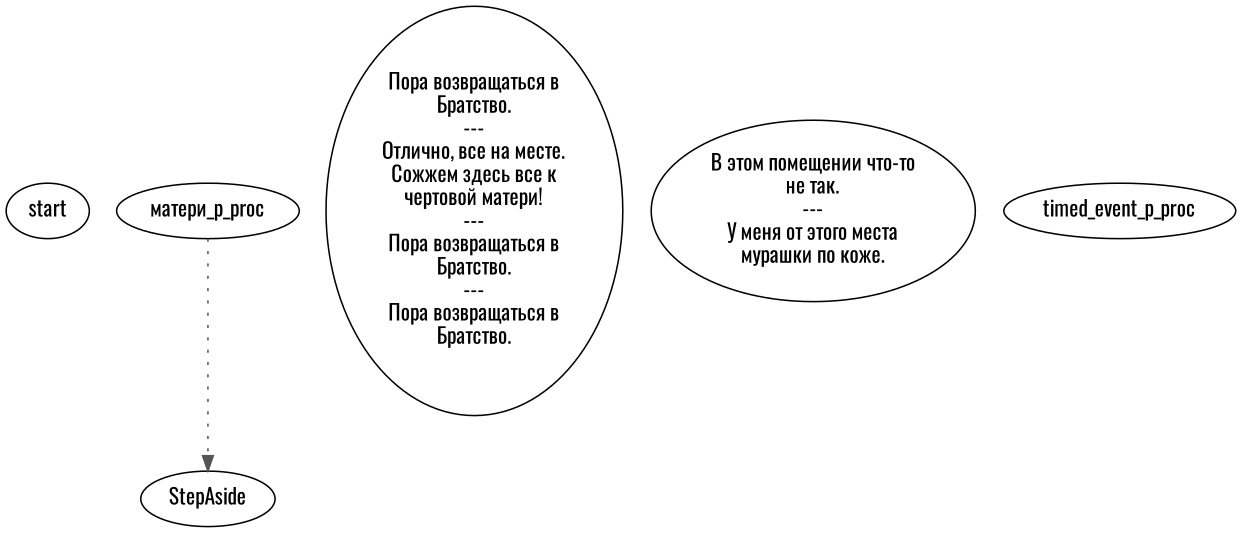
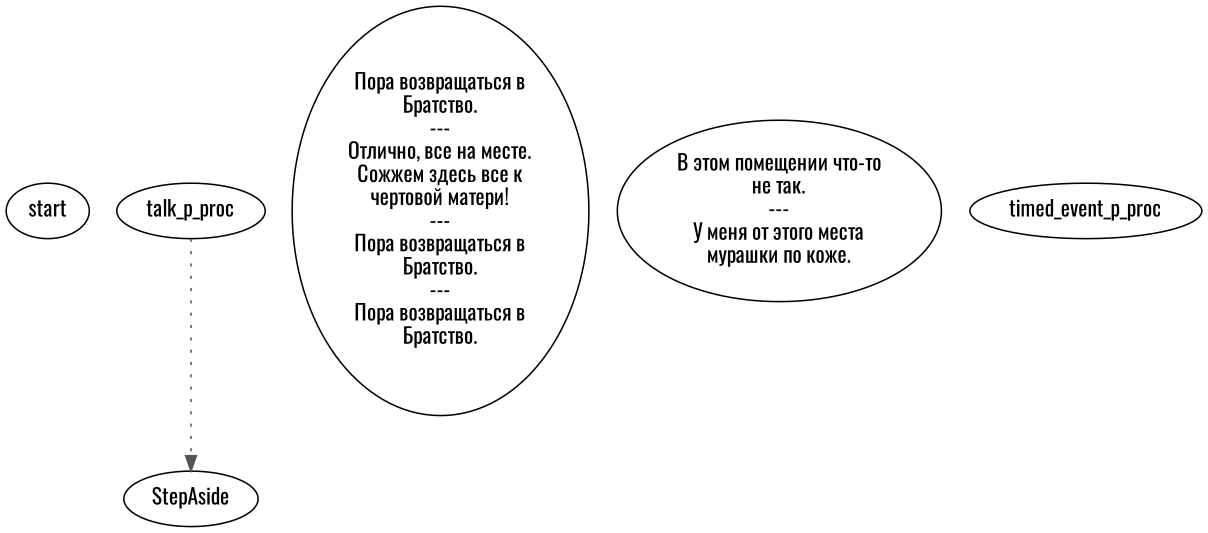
node "матери_p_proc": label "матери_p_proc" -> "talk_p_proc"
